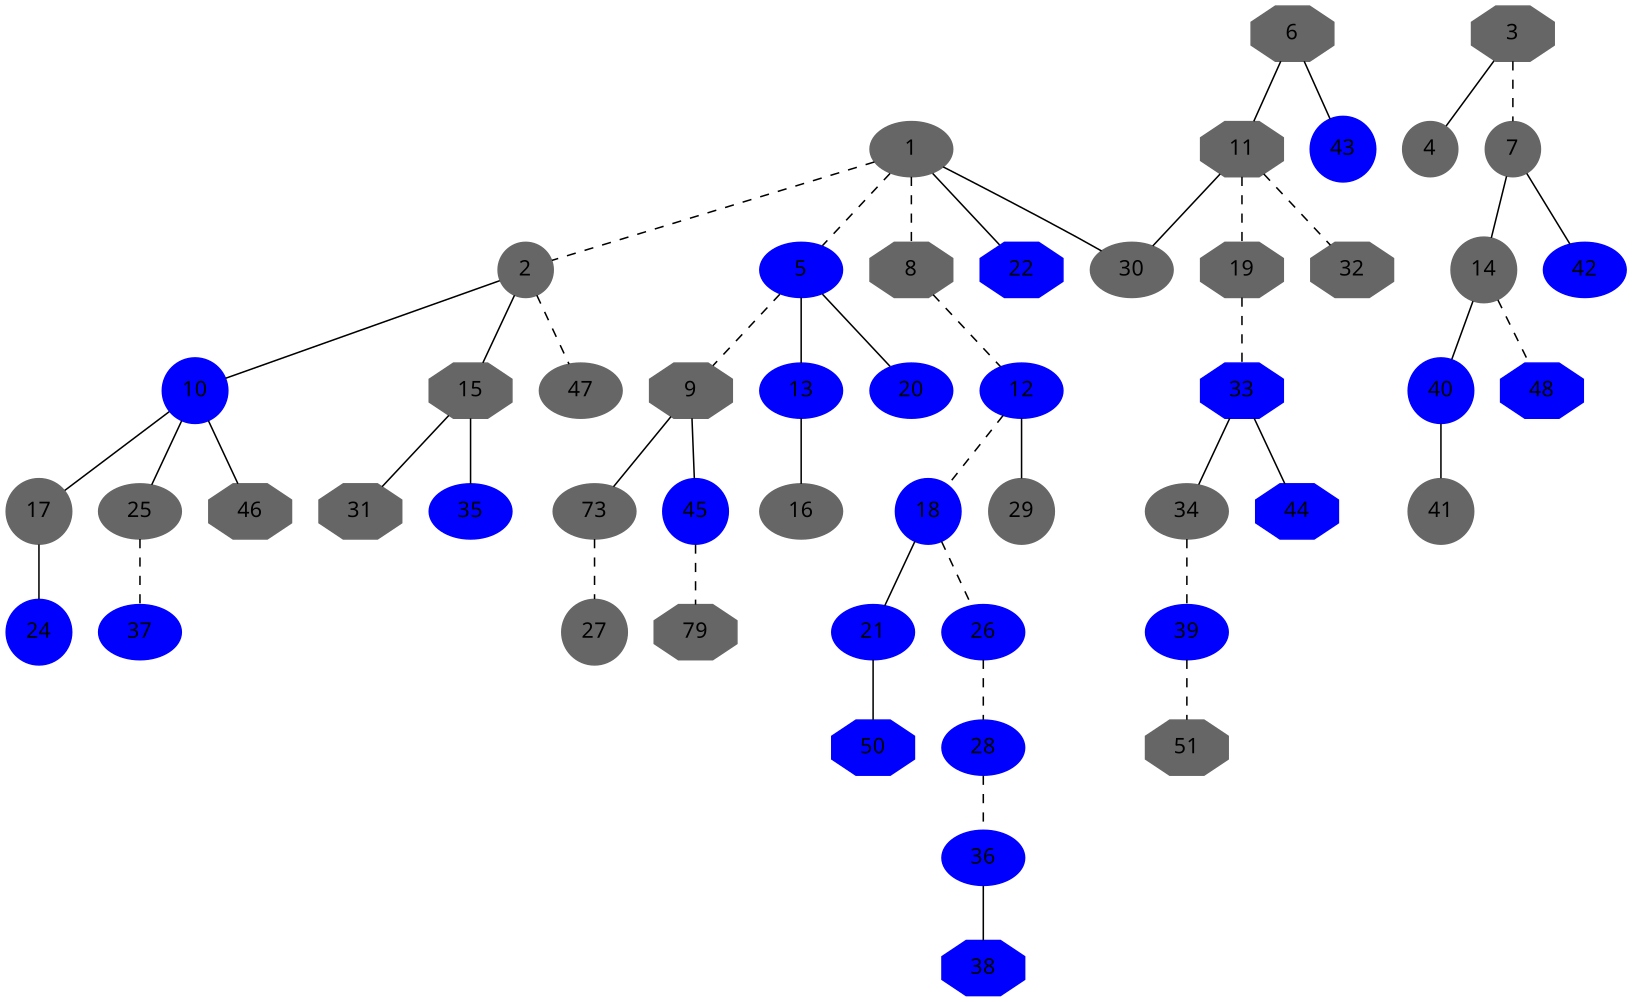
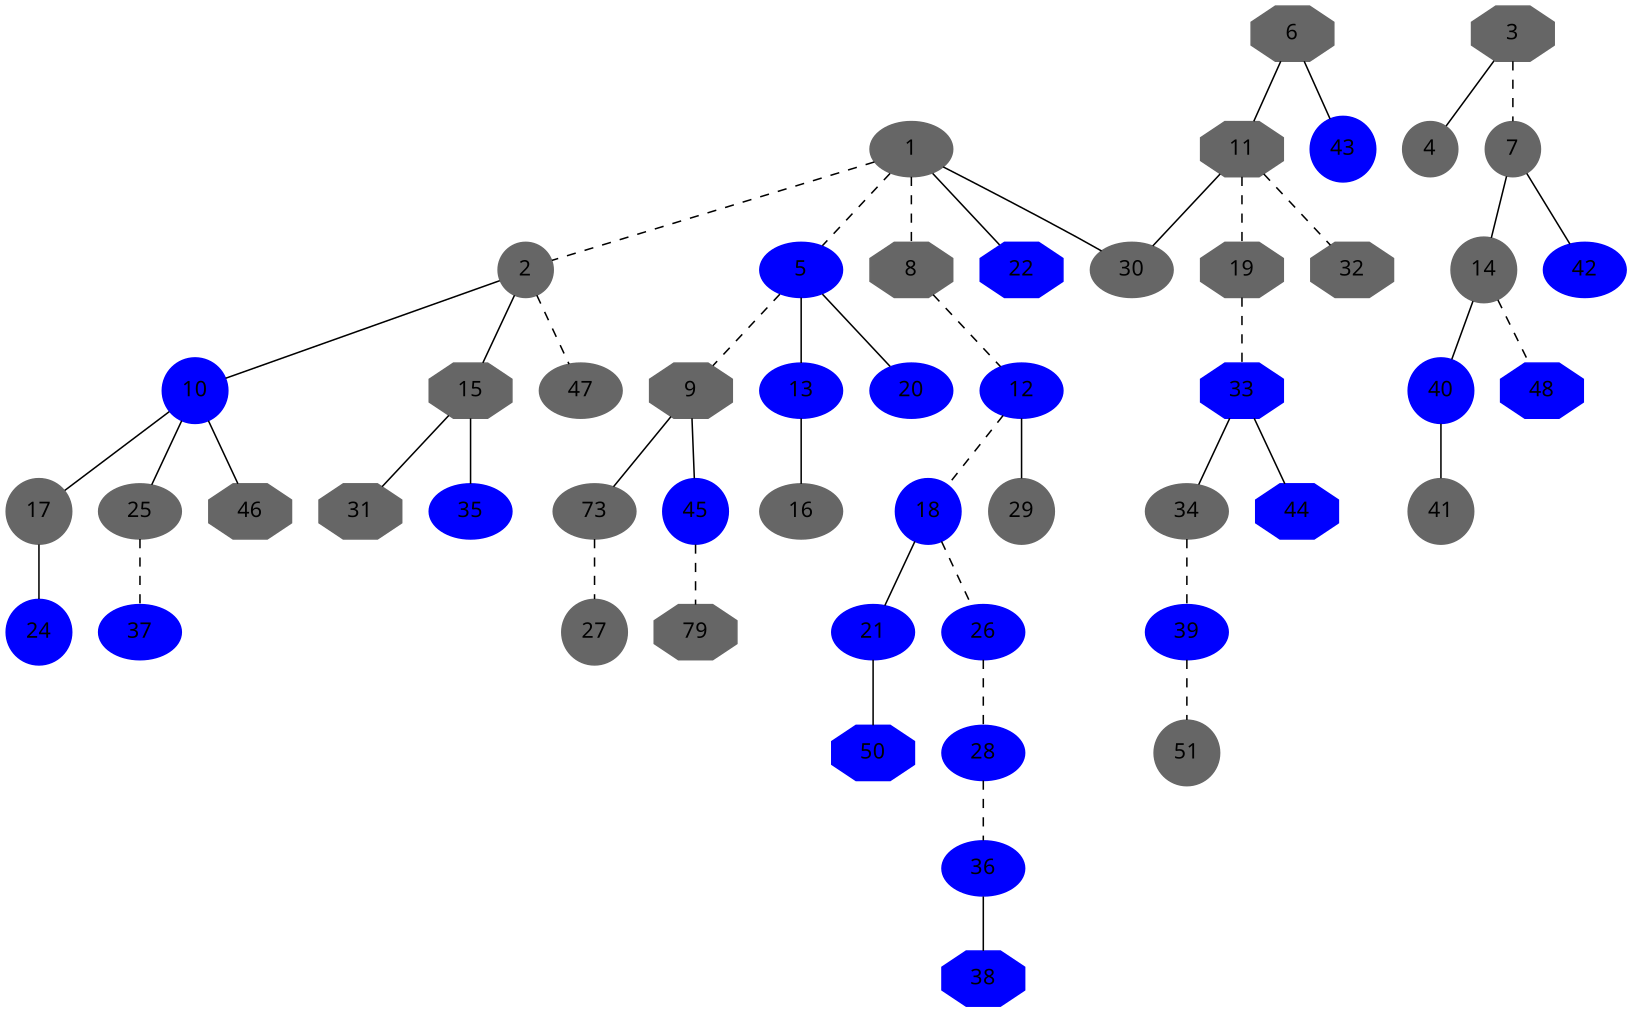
node "51": shape octagon -> circle
